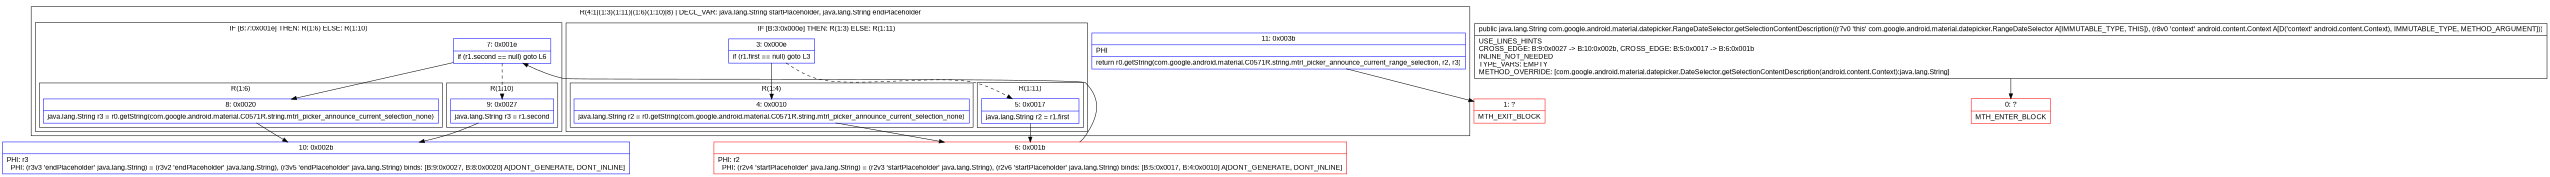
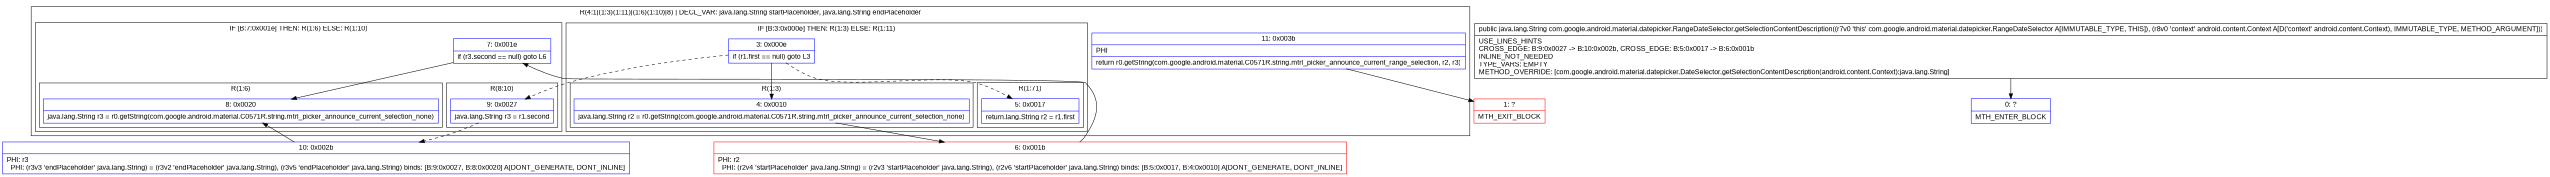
node "7: 0x001e": text "if (r1.second == null) goto L6" -> "if (r3.second == null) goto L6"
edge "7: 0x001e" -> "9: 0x0027": now "3: 0x000e" -> "9: 0x0027"
cluster "R(1:10)": label "R(1:10)" -> "R(8:10)"
cluster "R(1:4)": label "R(1:4)" -> "R(1:3)"
cluster "R(1:11)": label "R(1:11)" -> "R(1:71)"
node "0: ?": color red -> blue
node "5: 0x0017": text "java.lang.String r2 = r1.first" -> "return.lang.String r2 = r1.first"
edge "5: 0x0017" -> "6: 0x001b": removed
edge "8: 0x0020" -> "10: 0x002b": reversed
edge "9: 0x0027" -> "10: 0x002b": style solid -> dashed
